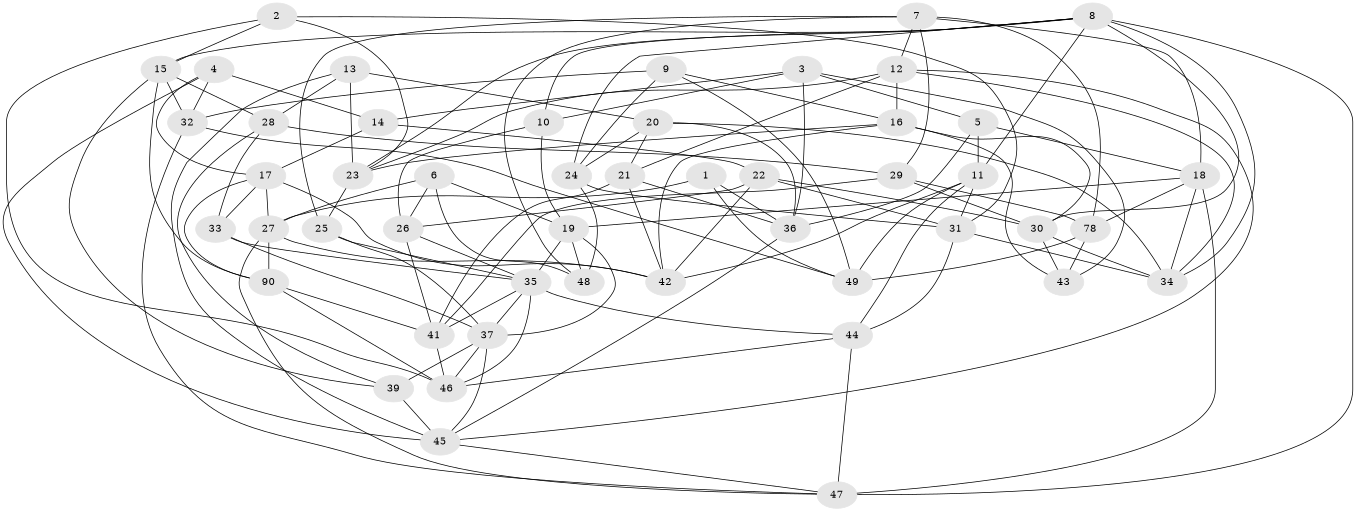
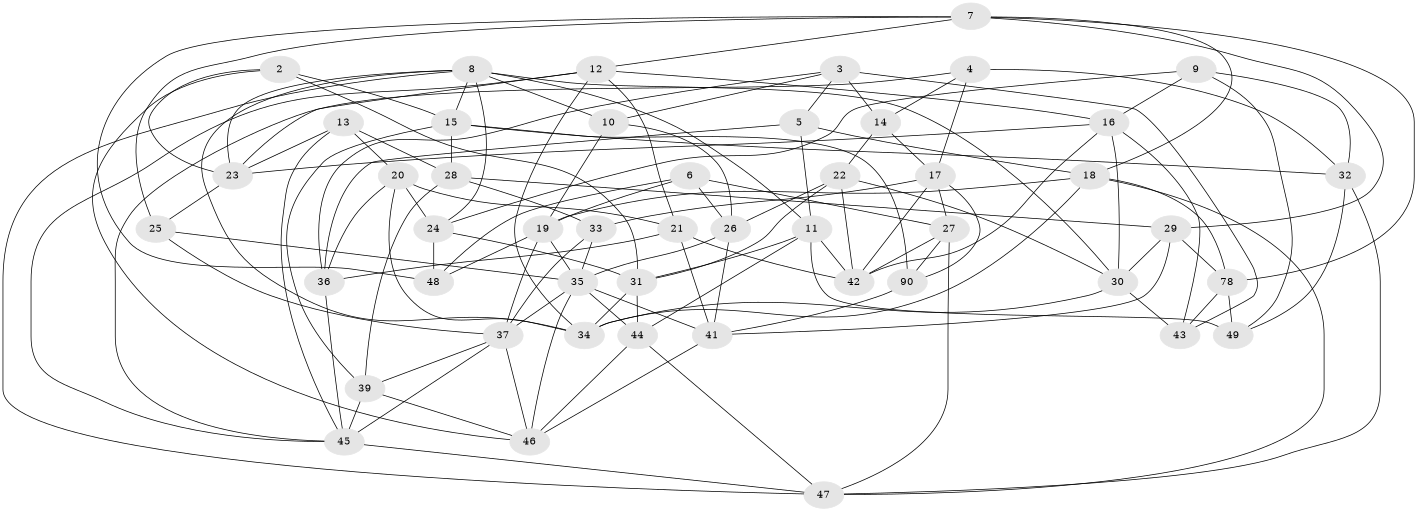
node "1": removed
edge "90" -- "46": now "39" -- "46"
